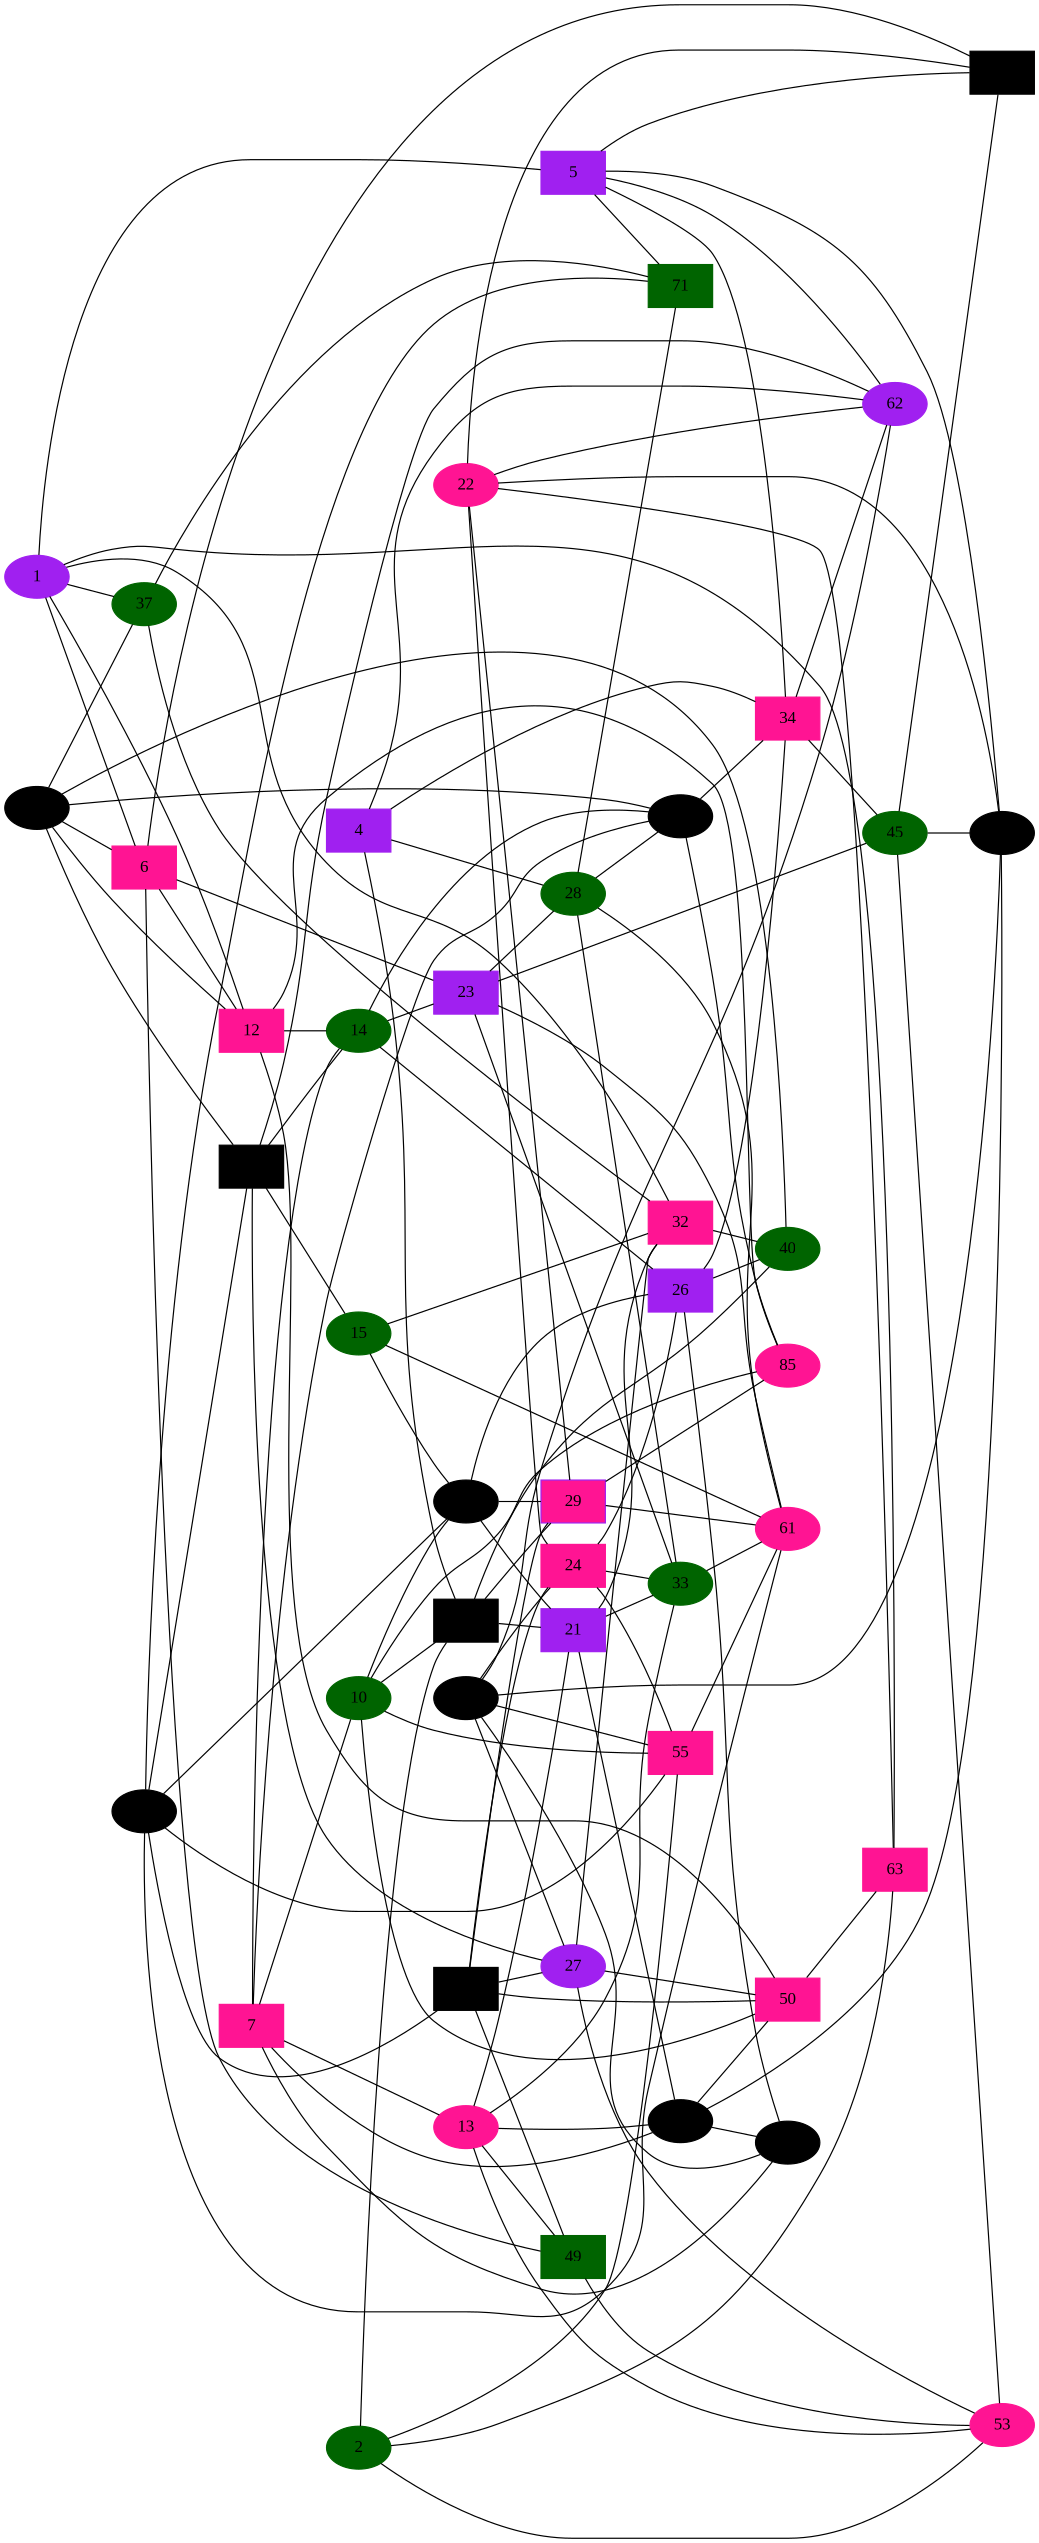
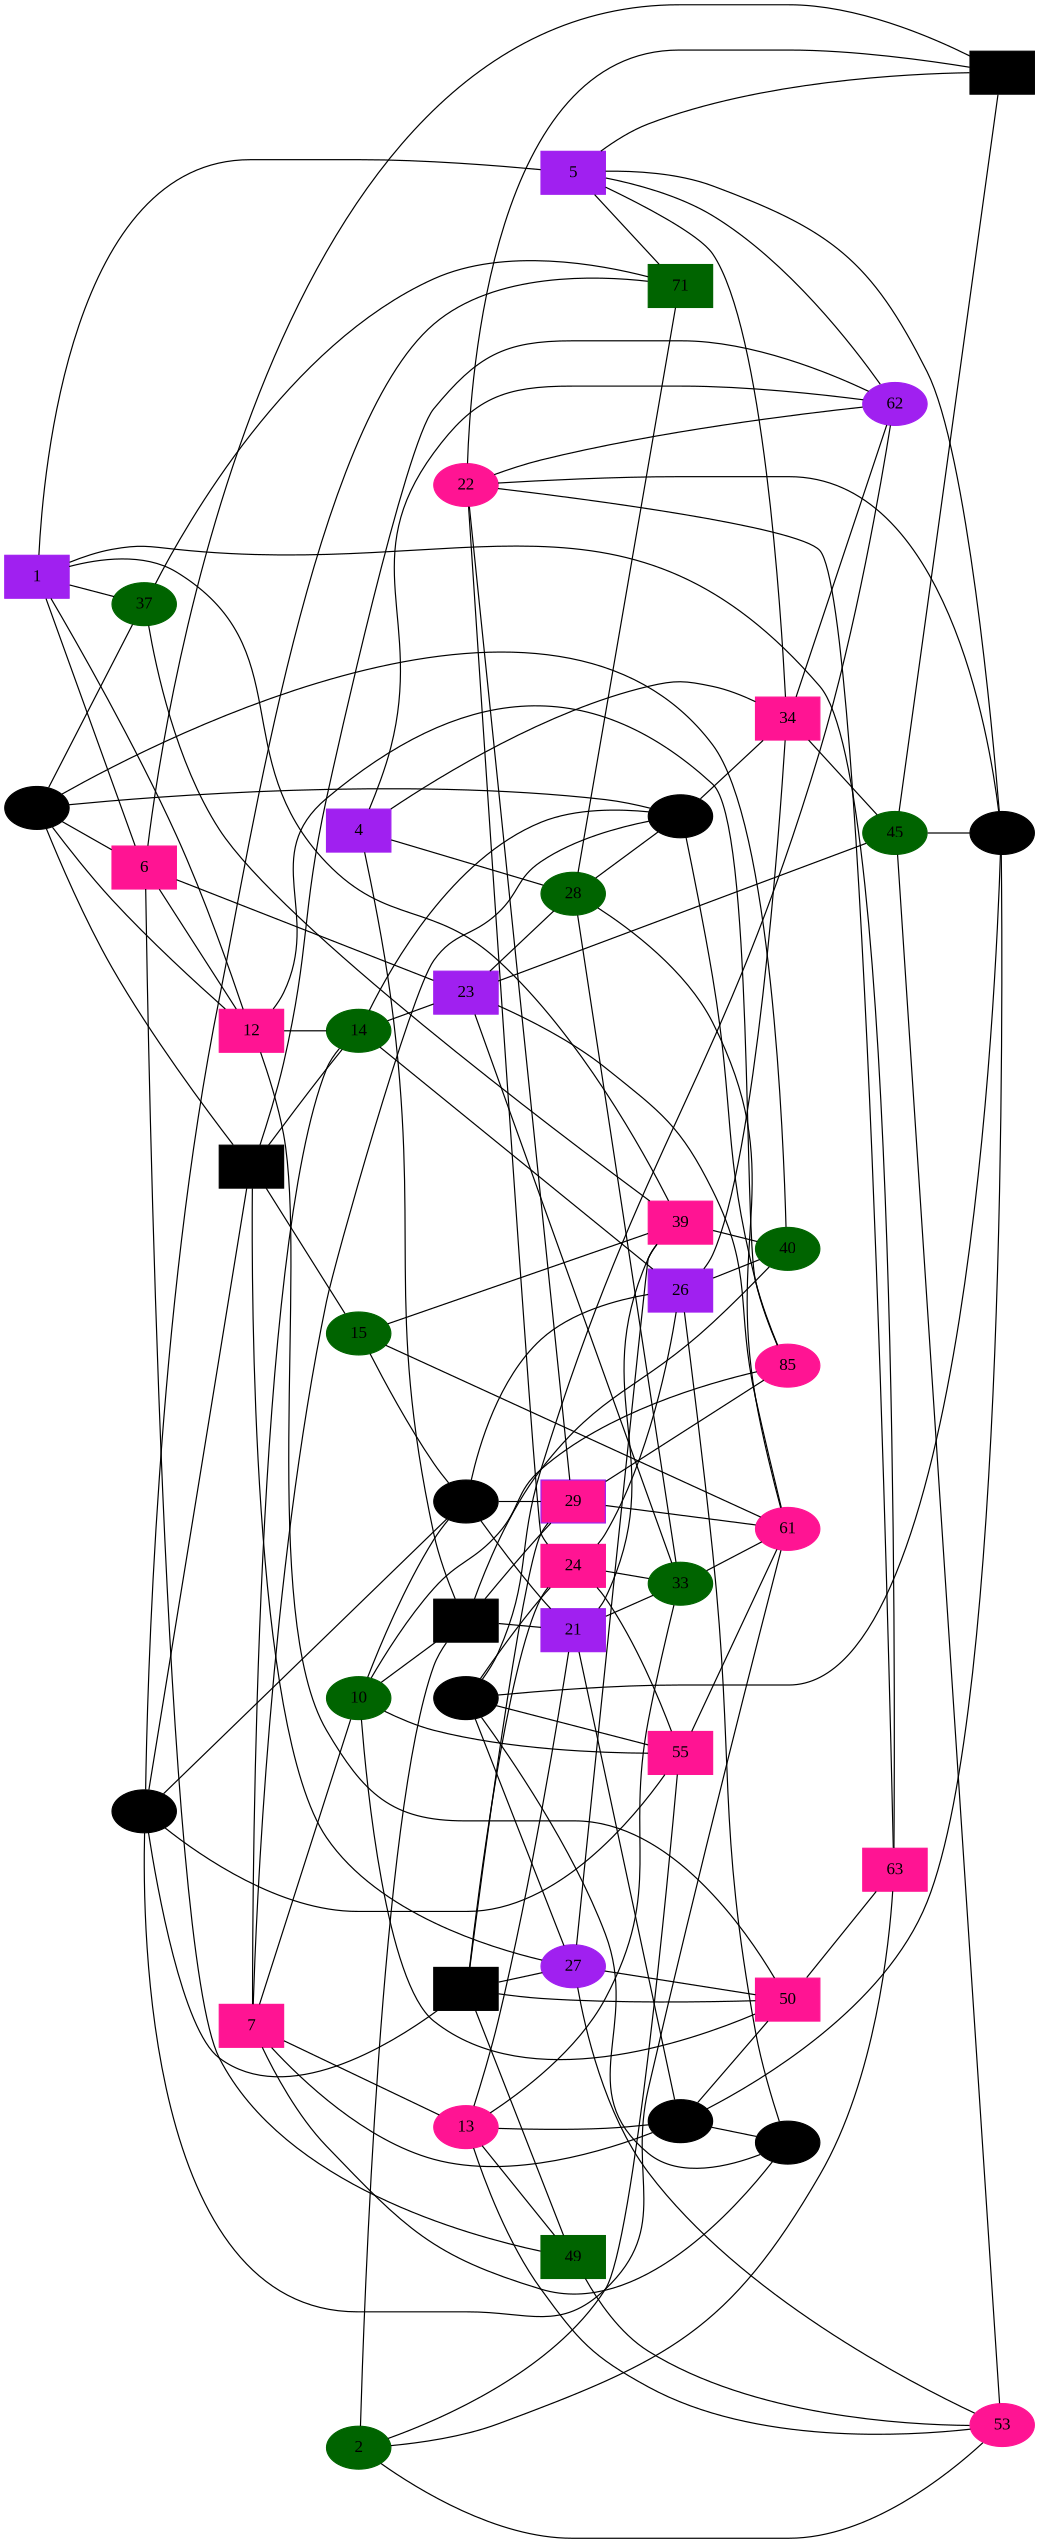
node "1": shape ellipse -> box
node "32": label "32" -> "39"
